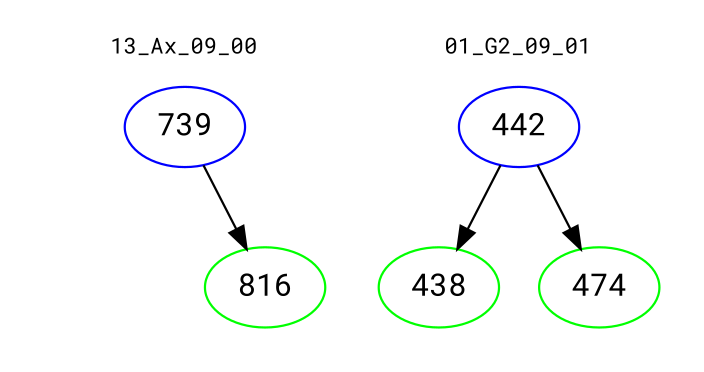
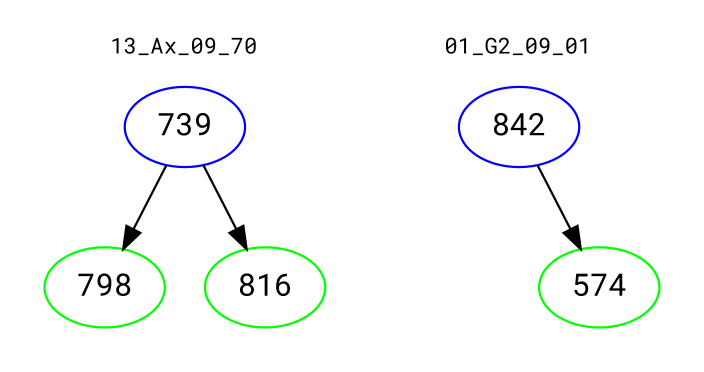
cluster "13_Ax_09_00": label "13_Ax_09_00" -> "13_Ax_09_70"
node "442": label "442" -> "842"
node "798": added
node "438": removed
node "474": label "474" -> "574"
